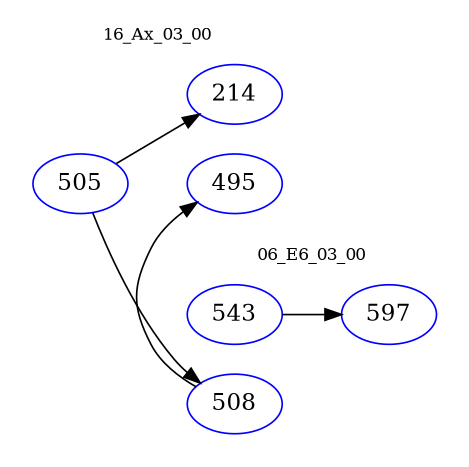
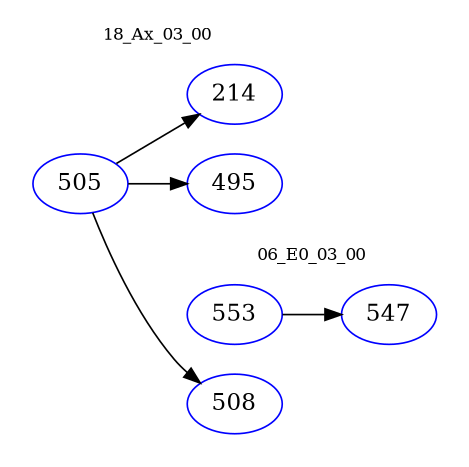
cluster "16_Ax_03_00": label "16_Ax_03_00" -> "18_Ax_03_00"
cluster "06_E6_03_00": label "06_E6_03_00" -> "06_E0_03_00"
edge "508" -> "495": now "505" -> "495"
node "543": label "543" -> "553"
node "597": label "597" -> "547"
